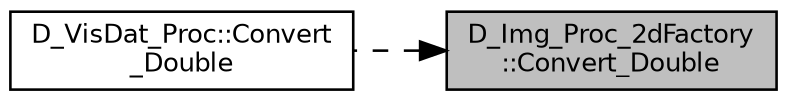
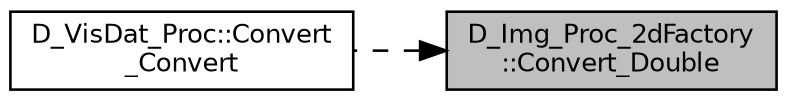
node "D_VisDat_Proc::Convert _Double": label "D_VisDat_Proc::Convert _Double" -> "D_VisDat_Proc::Convert _Convert"
